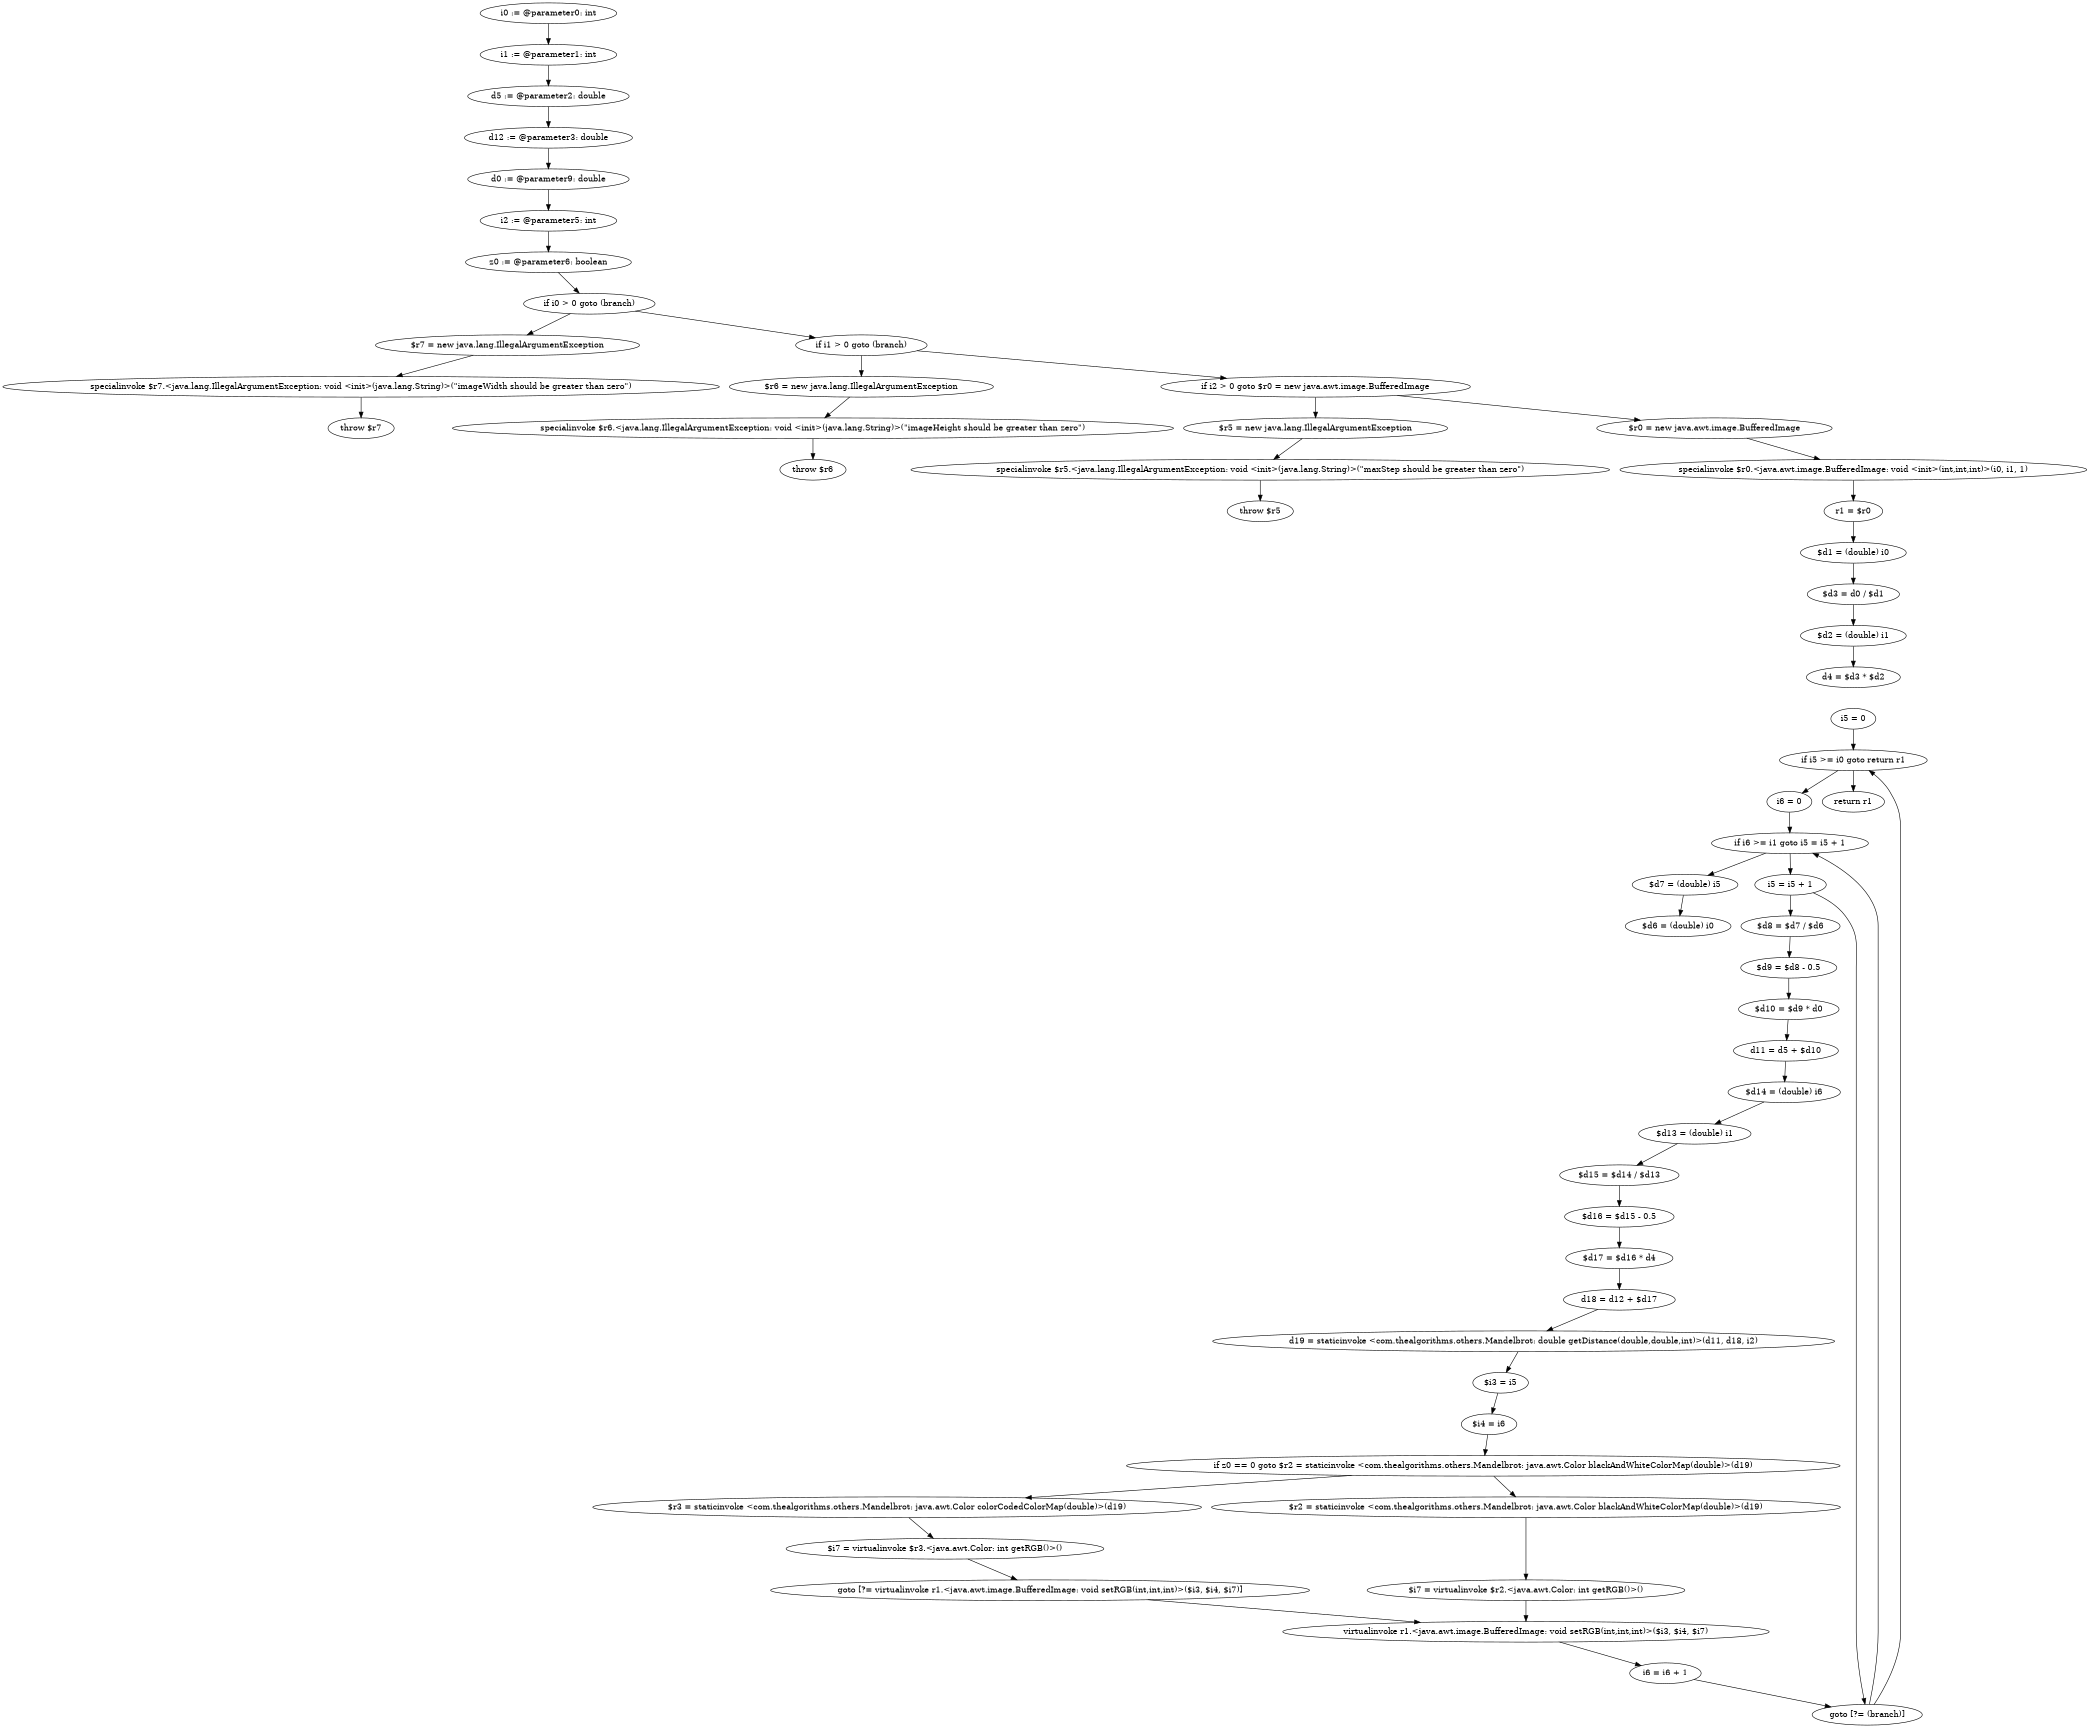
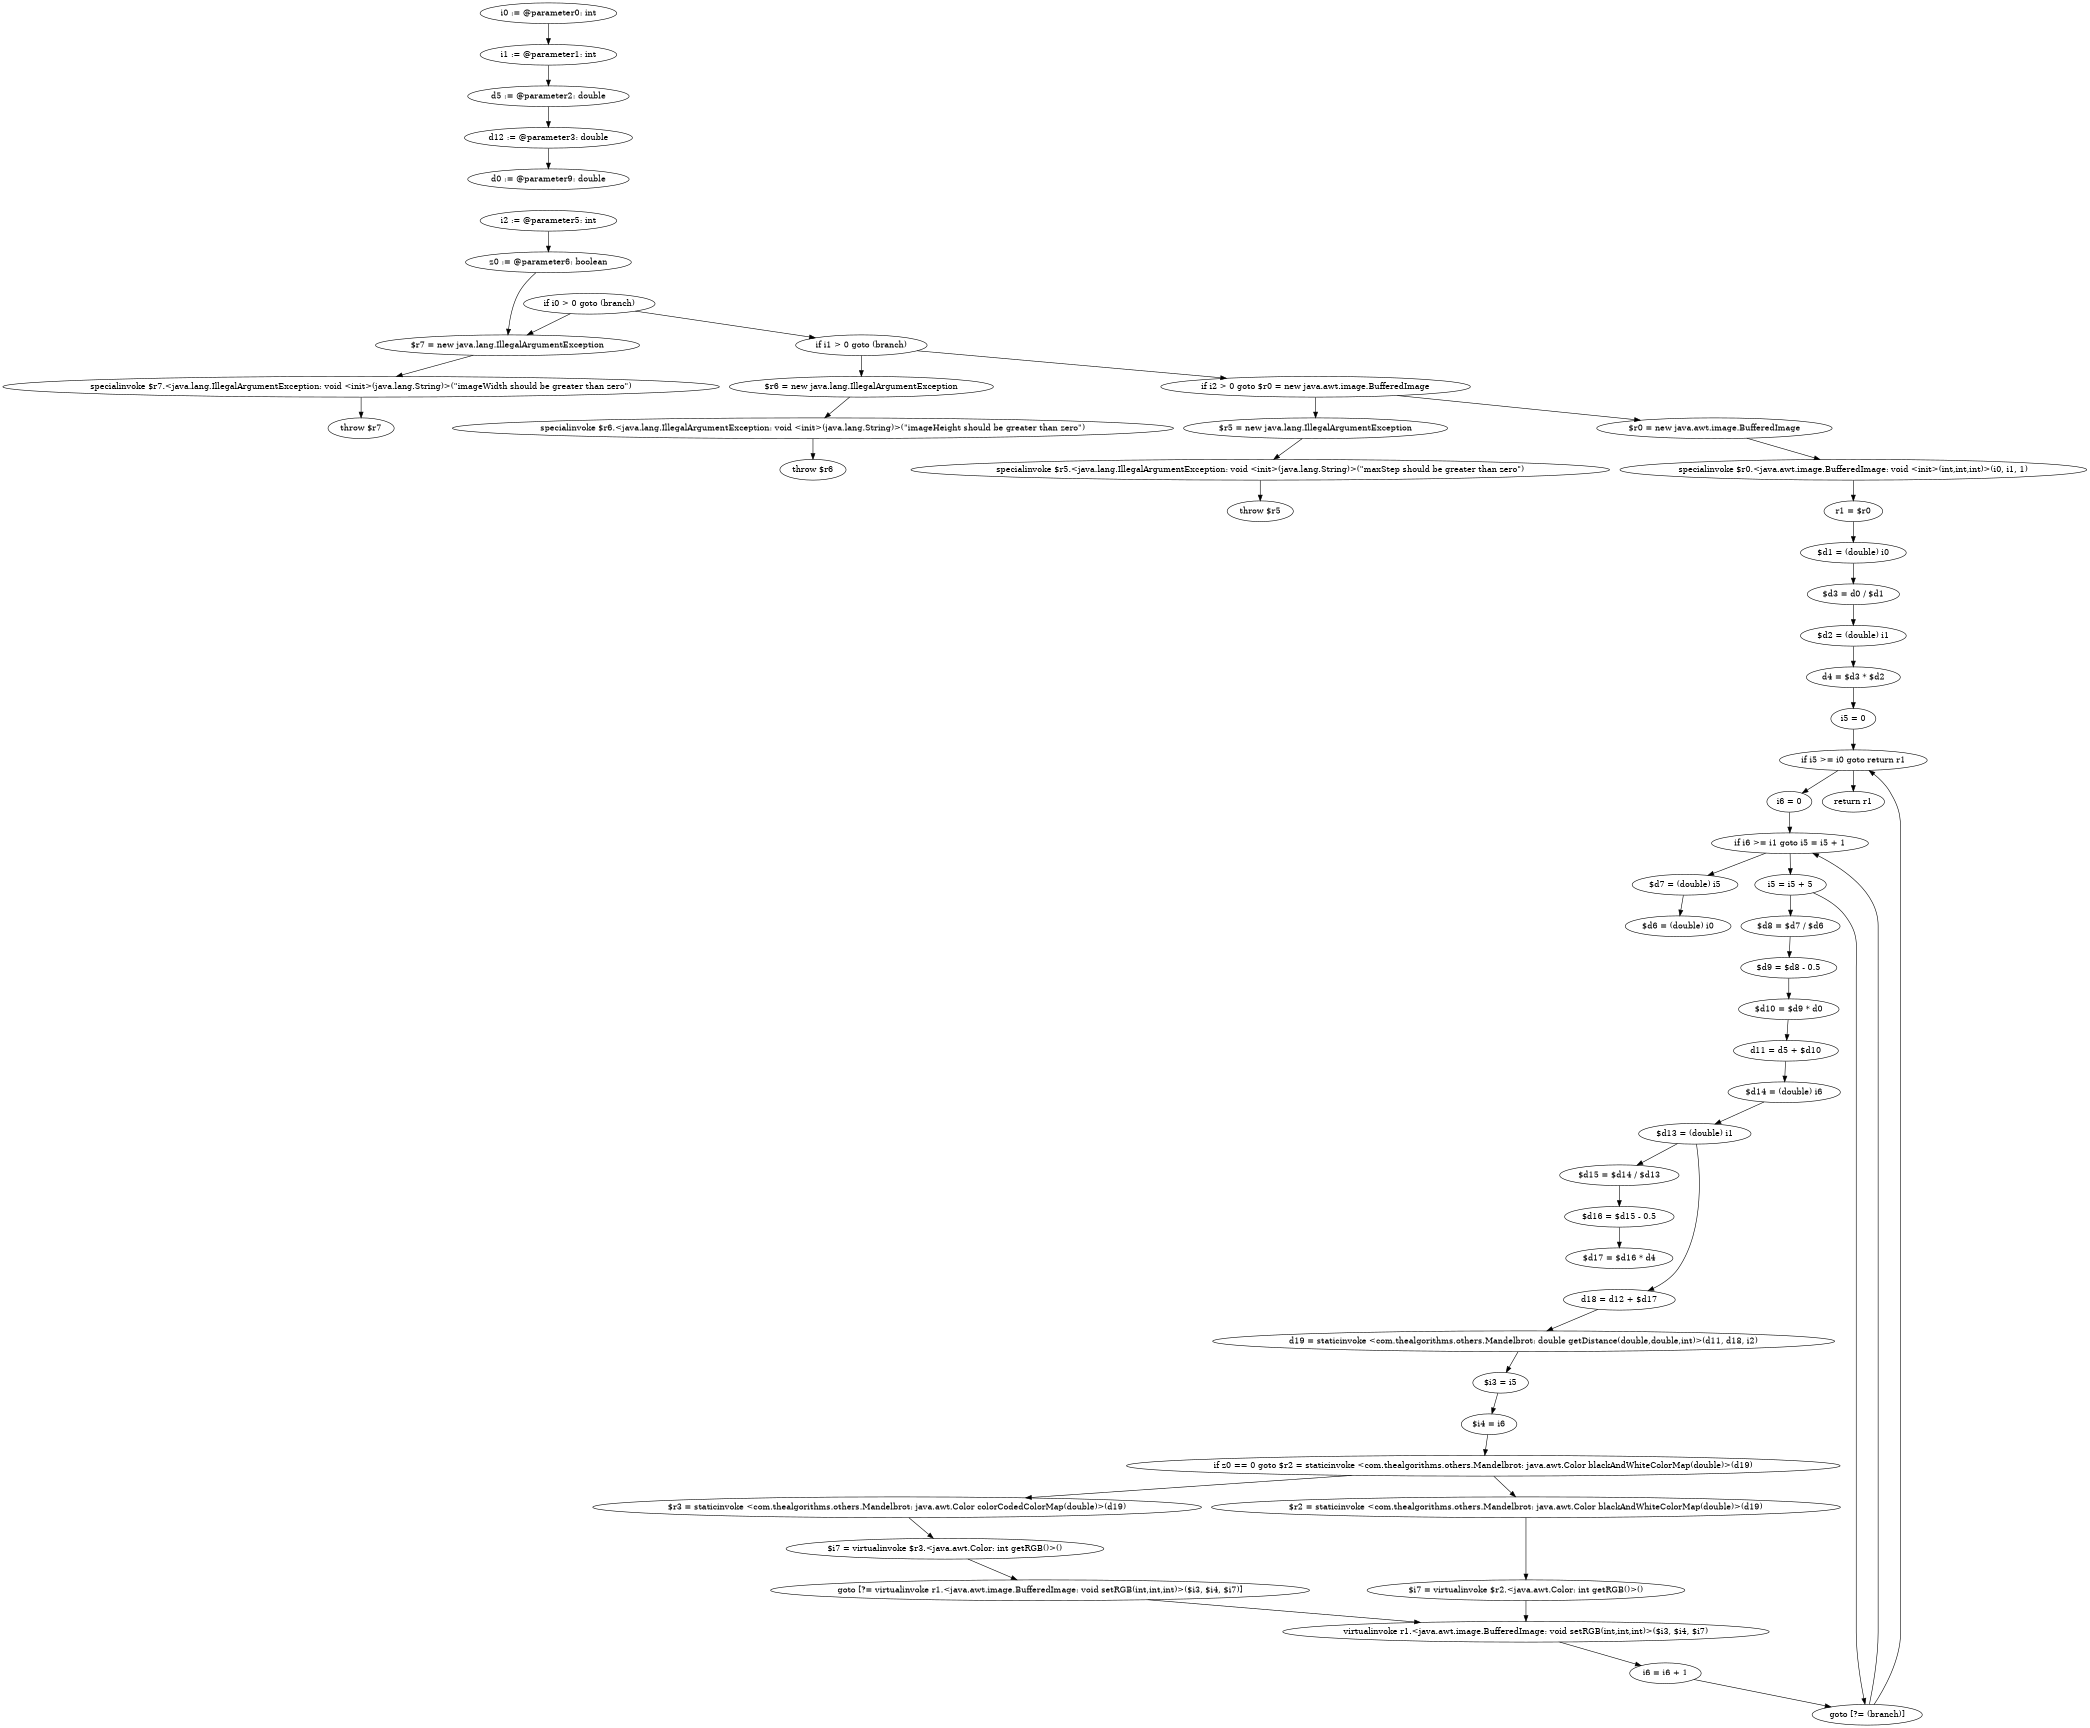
edge "d0 := @parameter9: double" -> "i2 := @parameter5: int": removed
edge "z0 := @parameter6: boolean" -> "if i0 > 0 goto (branch)": now "z0 := @parameter6: boolean" -> "$r7 = new java.lang.IllegalArgumentException"
edge "d4 = $d3 * $d2" -> "i5 = 0": added
node "i5 = i5 + 1": label "i5 = i5 + 1" -> "i5 = i5 + 5"
edge "$d17 = $d16 * d4" -> "d18 = d12 + $d17": now "$d13 = (double) i1" -> "d18 = d12 + $d17"
